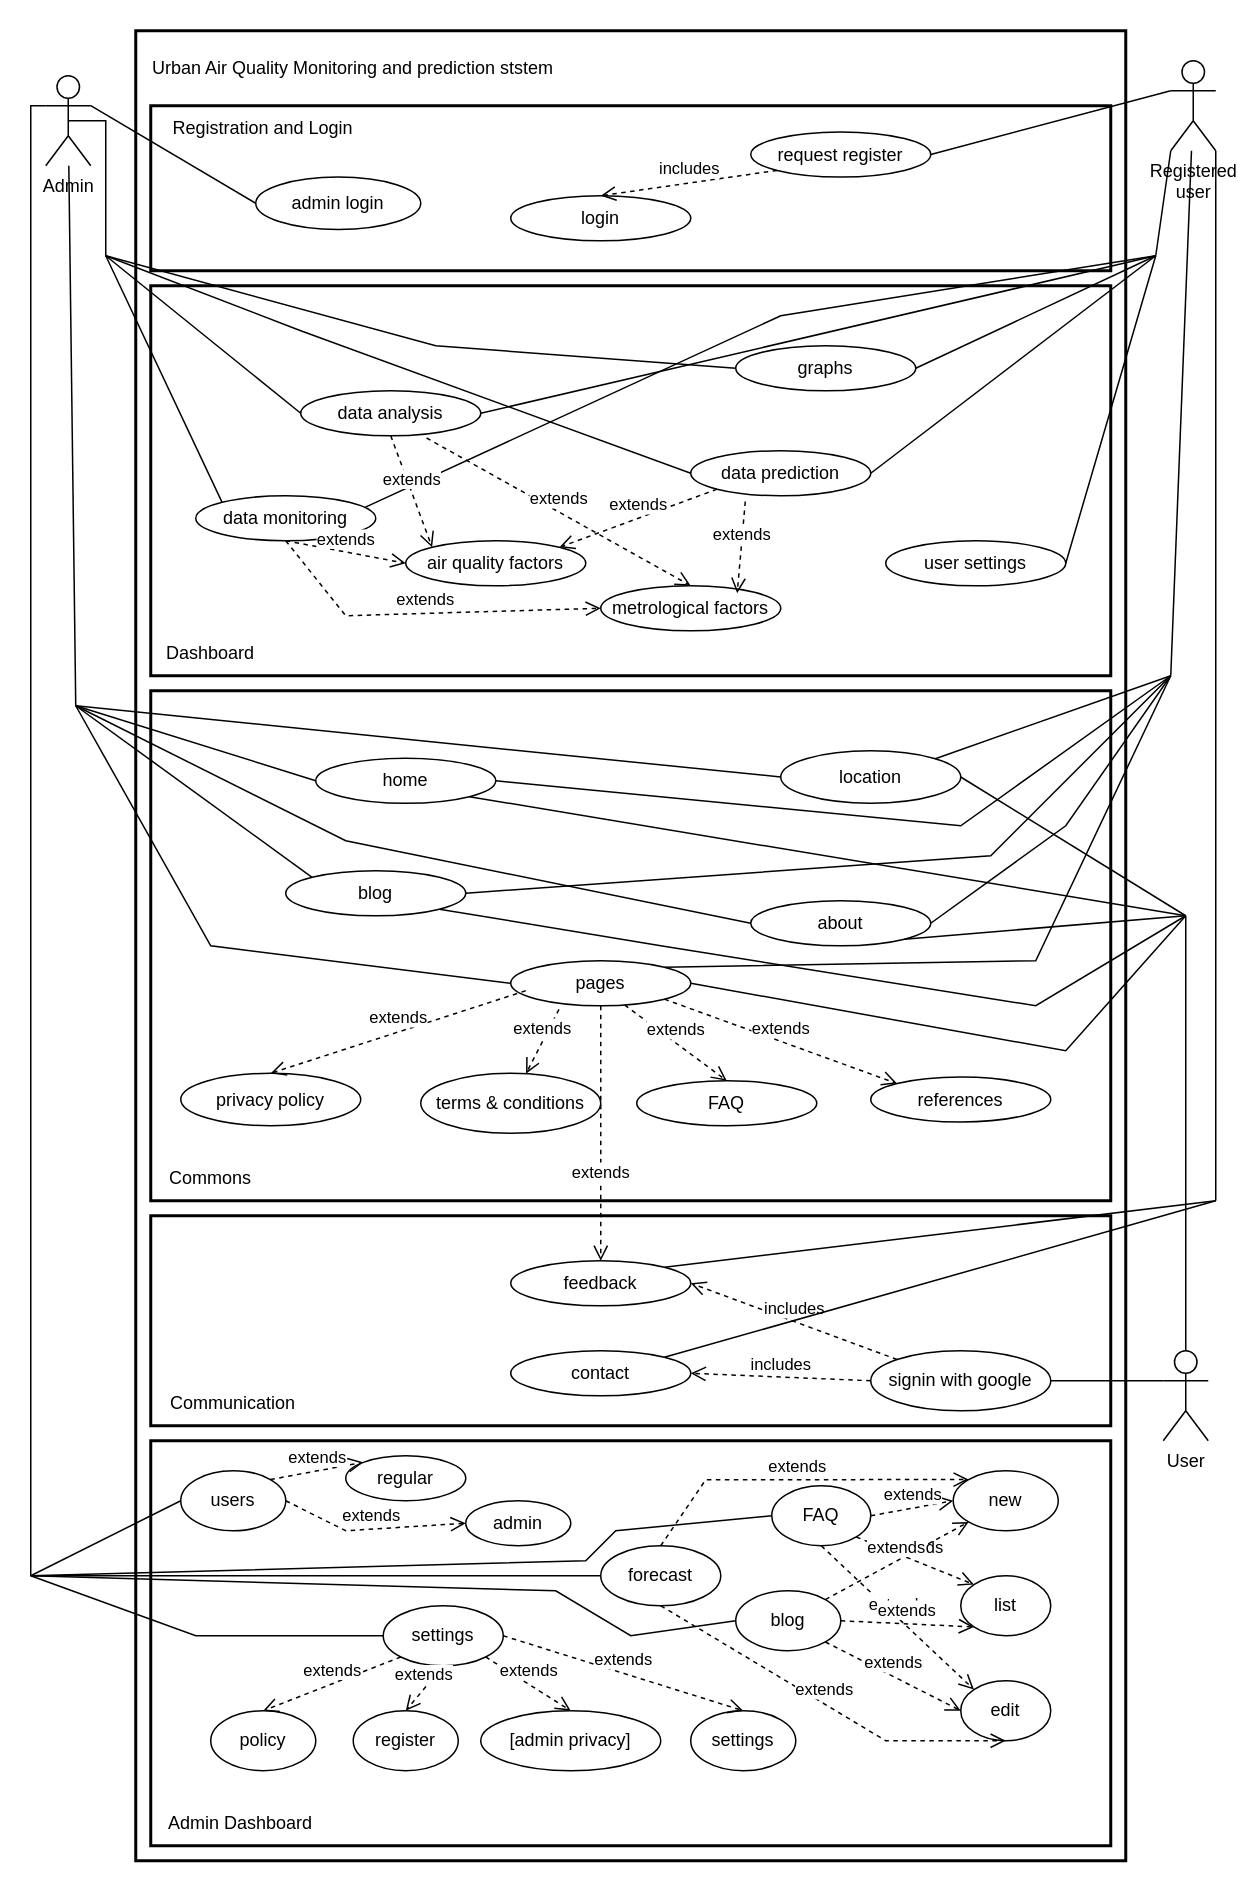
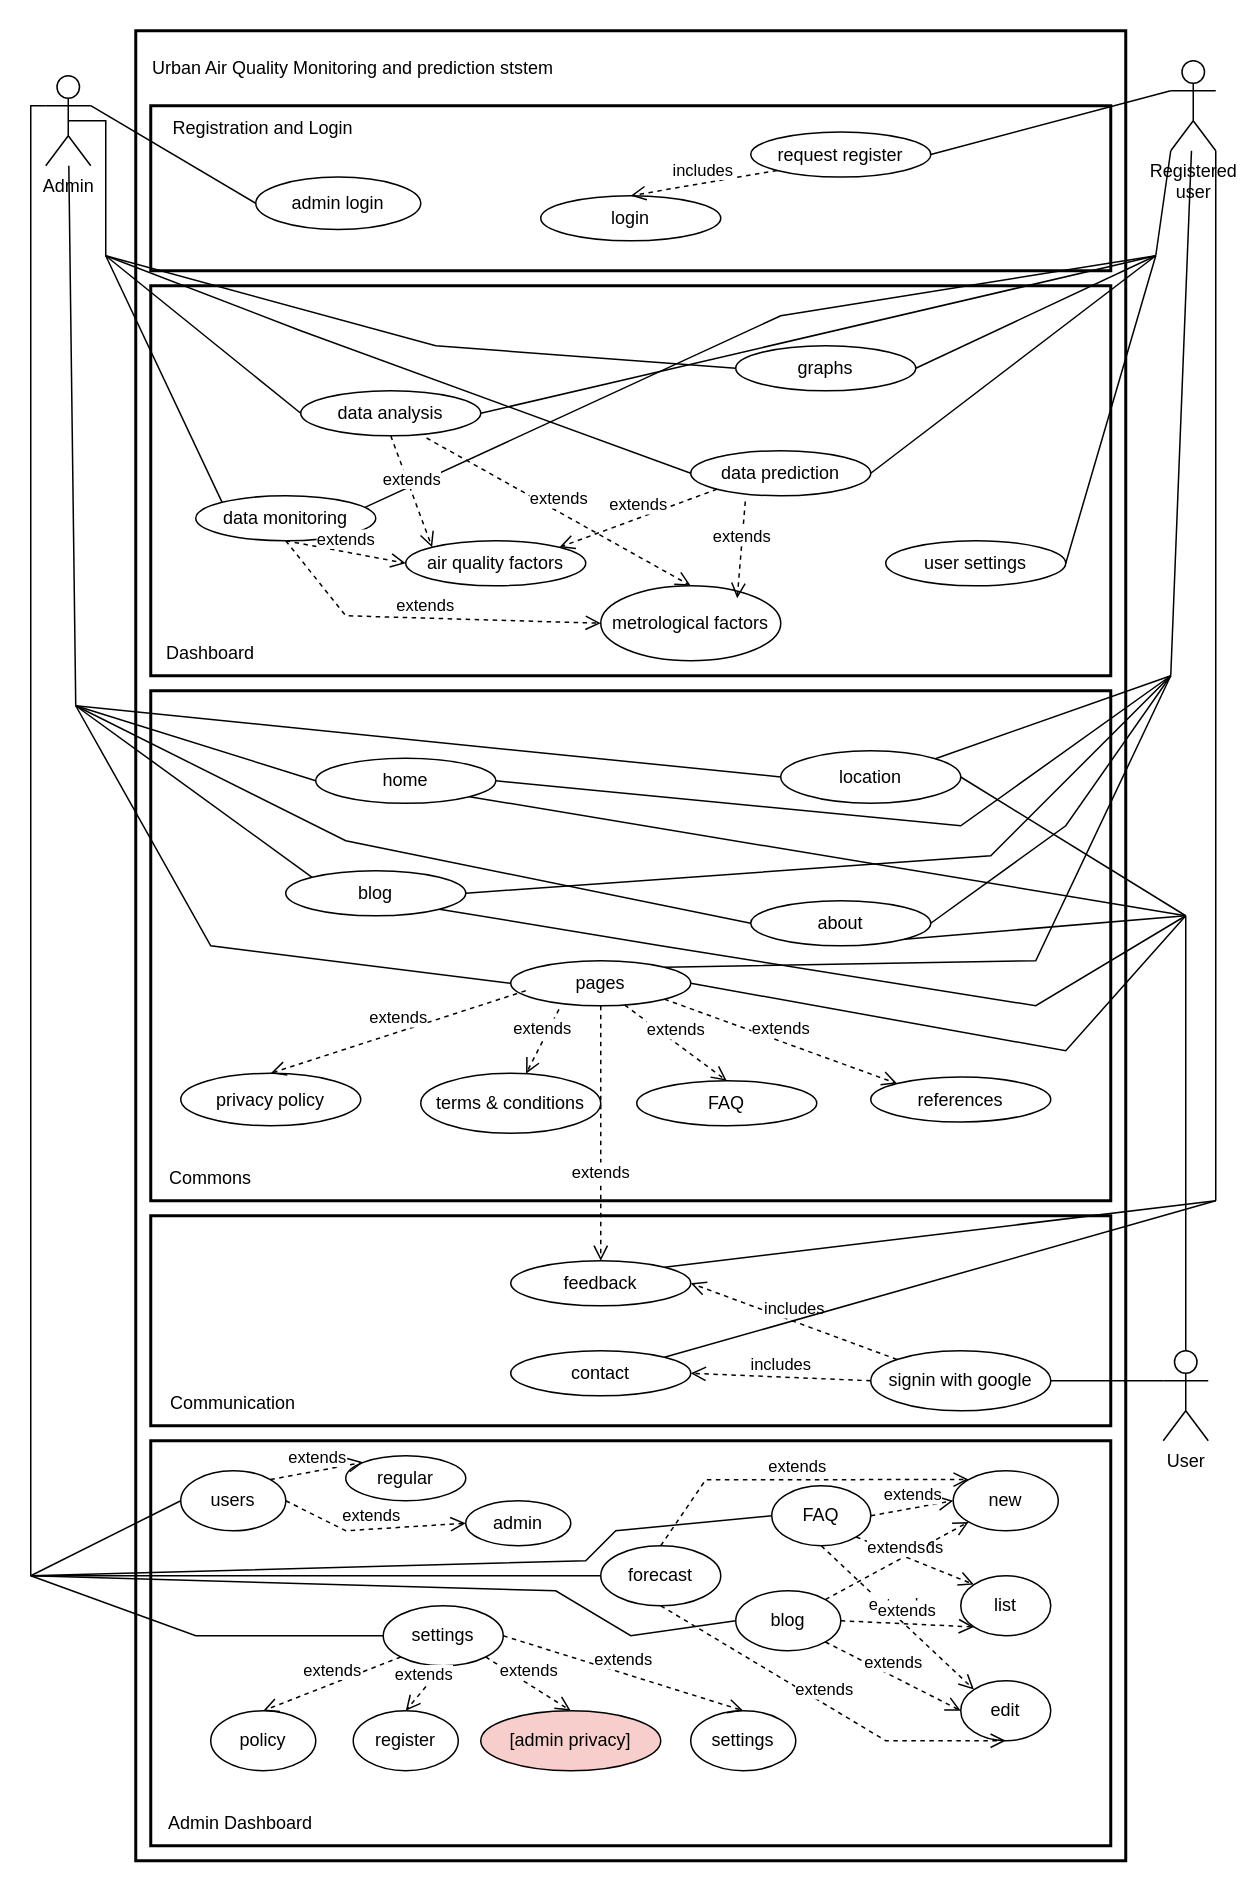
node "login": moved (601, 218) -> (631, 218)
node "metrological factors": size 180x45 -> 180x75
node "[admin privacy]": fillcolor #ffffff -> #f8cecc
